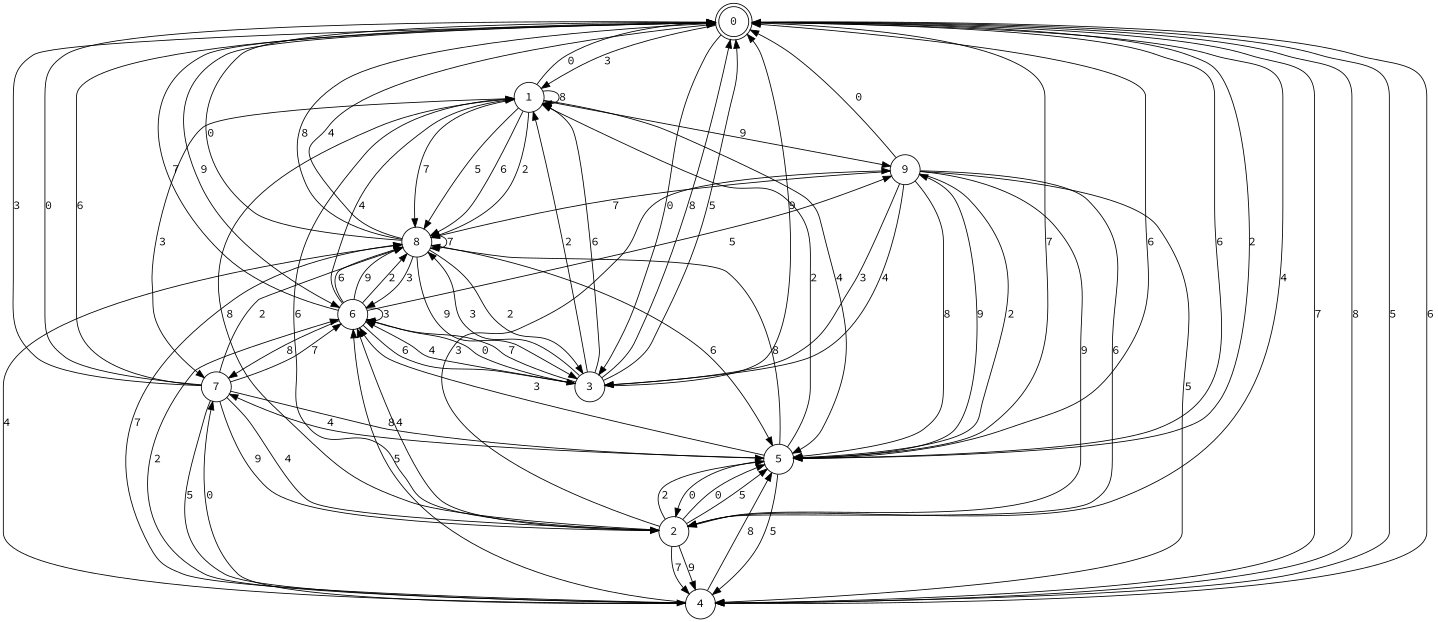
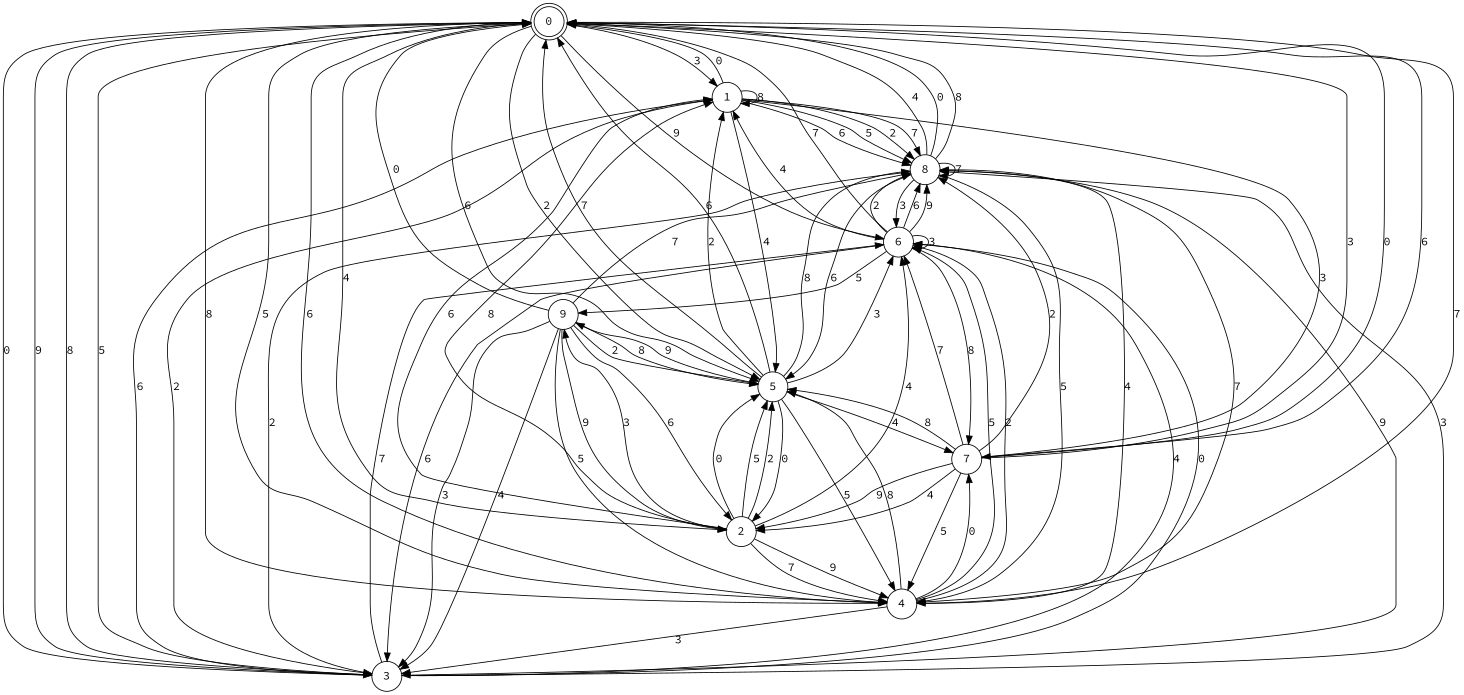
edge "1" -> "9": removed, label "9"
edge "8" -> "4": added, label "5"
edge "4" -> "3": added, label "3"
